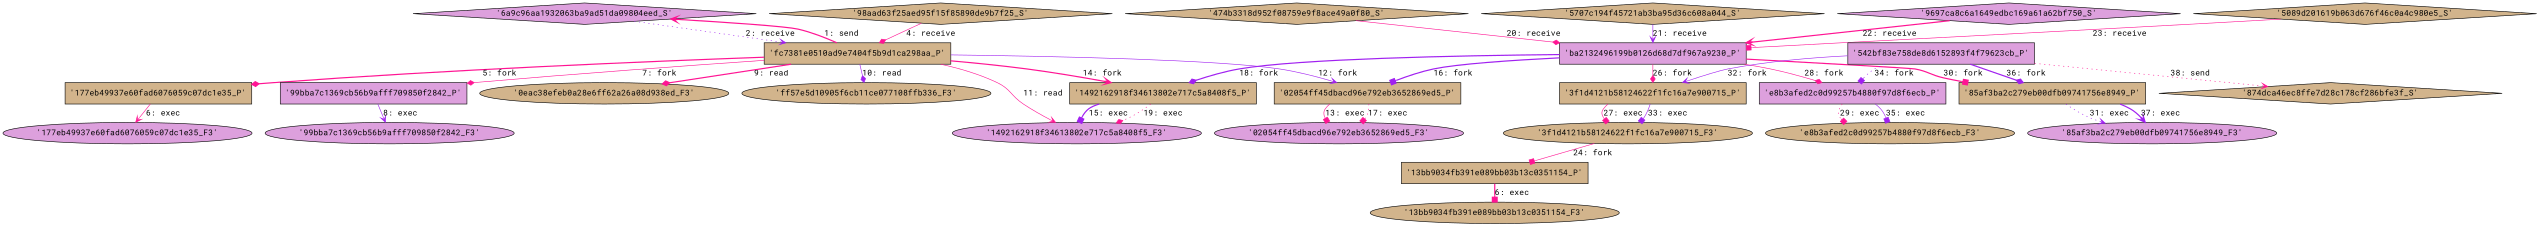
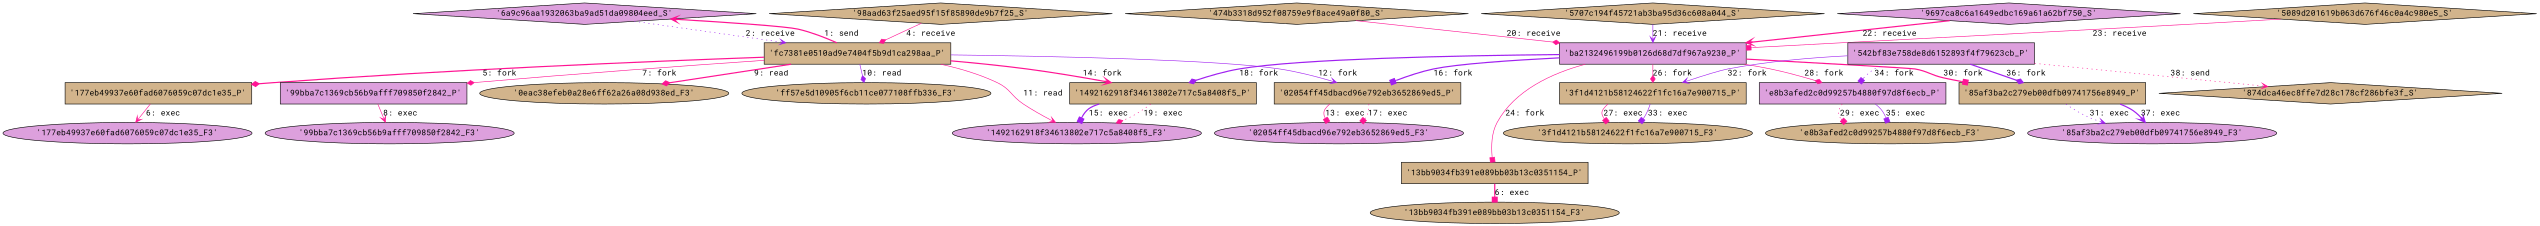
edge "'99bba7c1369cb56b9afff709850f2842_P'" -> "'99bba7c1369cb56b9afff709850f2842_F3'": color purple -> deeppink
edge "'3f1d4121b58124622f1fc16a7e900715_F3'" -> "'13bb9034fb391e089bb03b13c0351154_P'": now "'ba2132496199b0126d68d7df967a9230_P'" -> "'13bb9034fb391e089bb03b13c0351154_P'"
